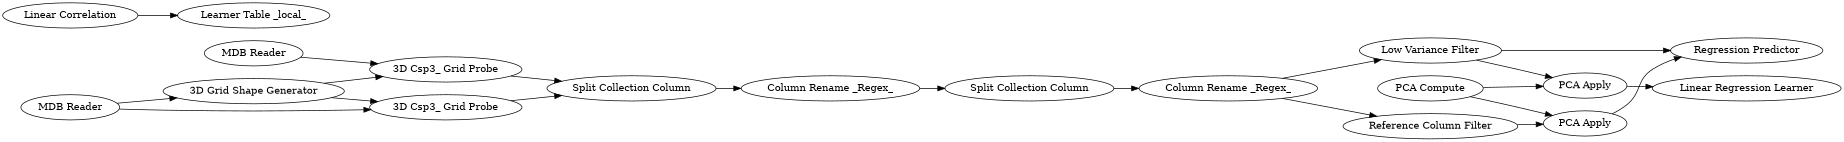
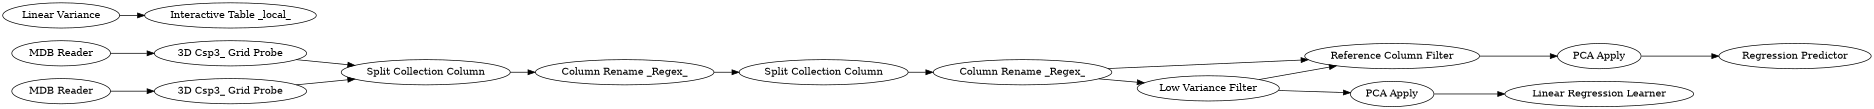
node "Linear Correlation": label "Linear Correlation" -> "Linear Variance"
node "Learner Table _local_": label "Learner Table _local_" -> "Interactive Table _local_"
edge "Low Variance Filter" -> "Regression Predictor": now "Low Variance Filter" -> "Reference Column Filter"
node "PCA Compute": removed
node "3D Grid Shape Generator": removed
